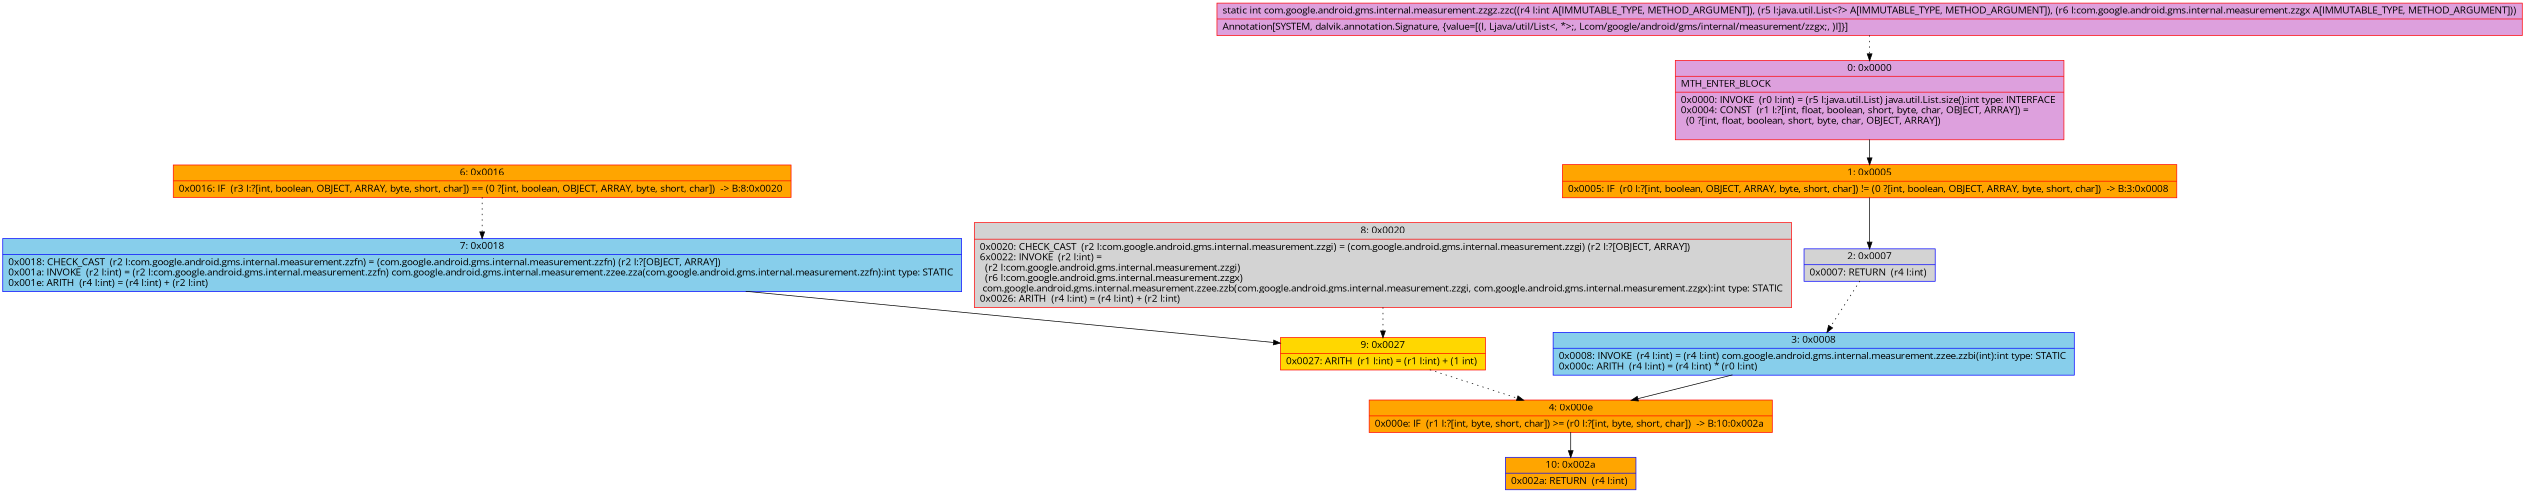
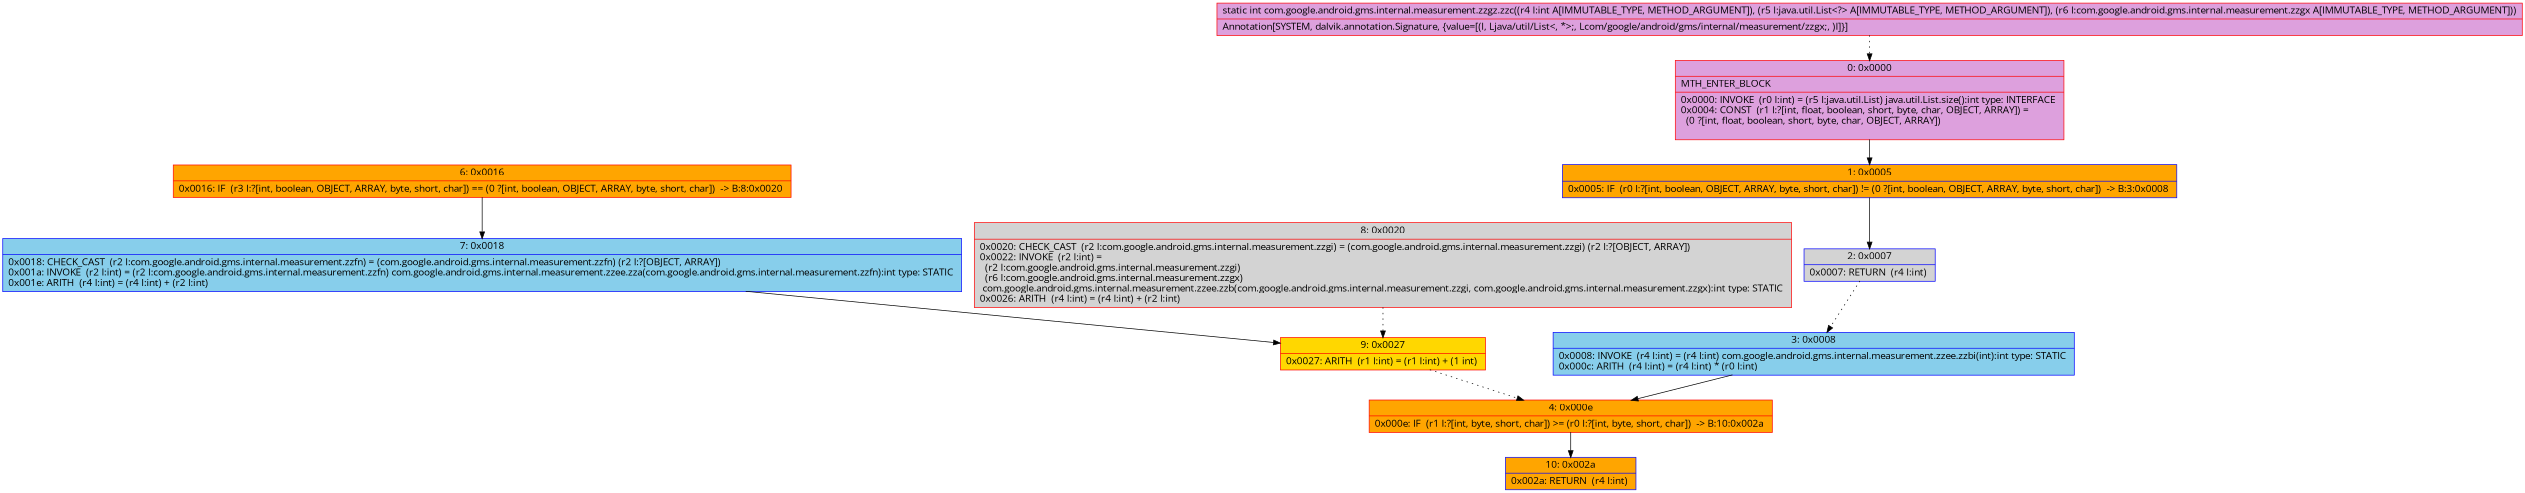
node "1: 0x0005": color red -> blue
edge "6: 0x0016" -> "7: 0x0018": style dotted -> solid
node "8: 0x0020": text "6x0022: INVOKE  (r2 I:int) =" -> "0x0022: INVOKE  (r2 I:int) ="
